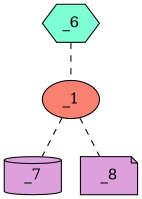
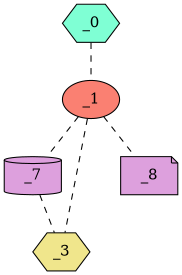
node "_6": label "_6" -> "_0"
node "_3": added
